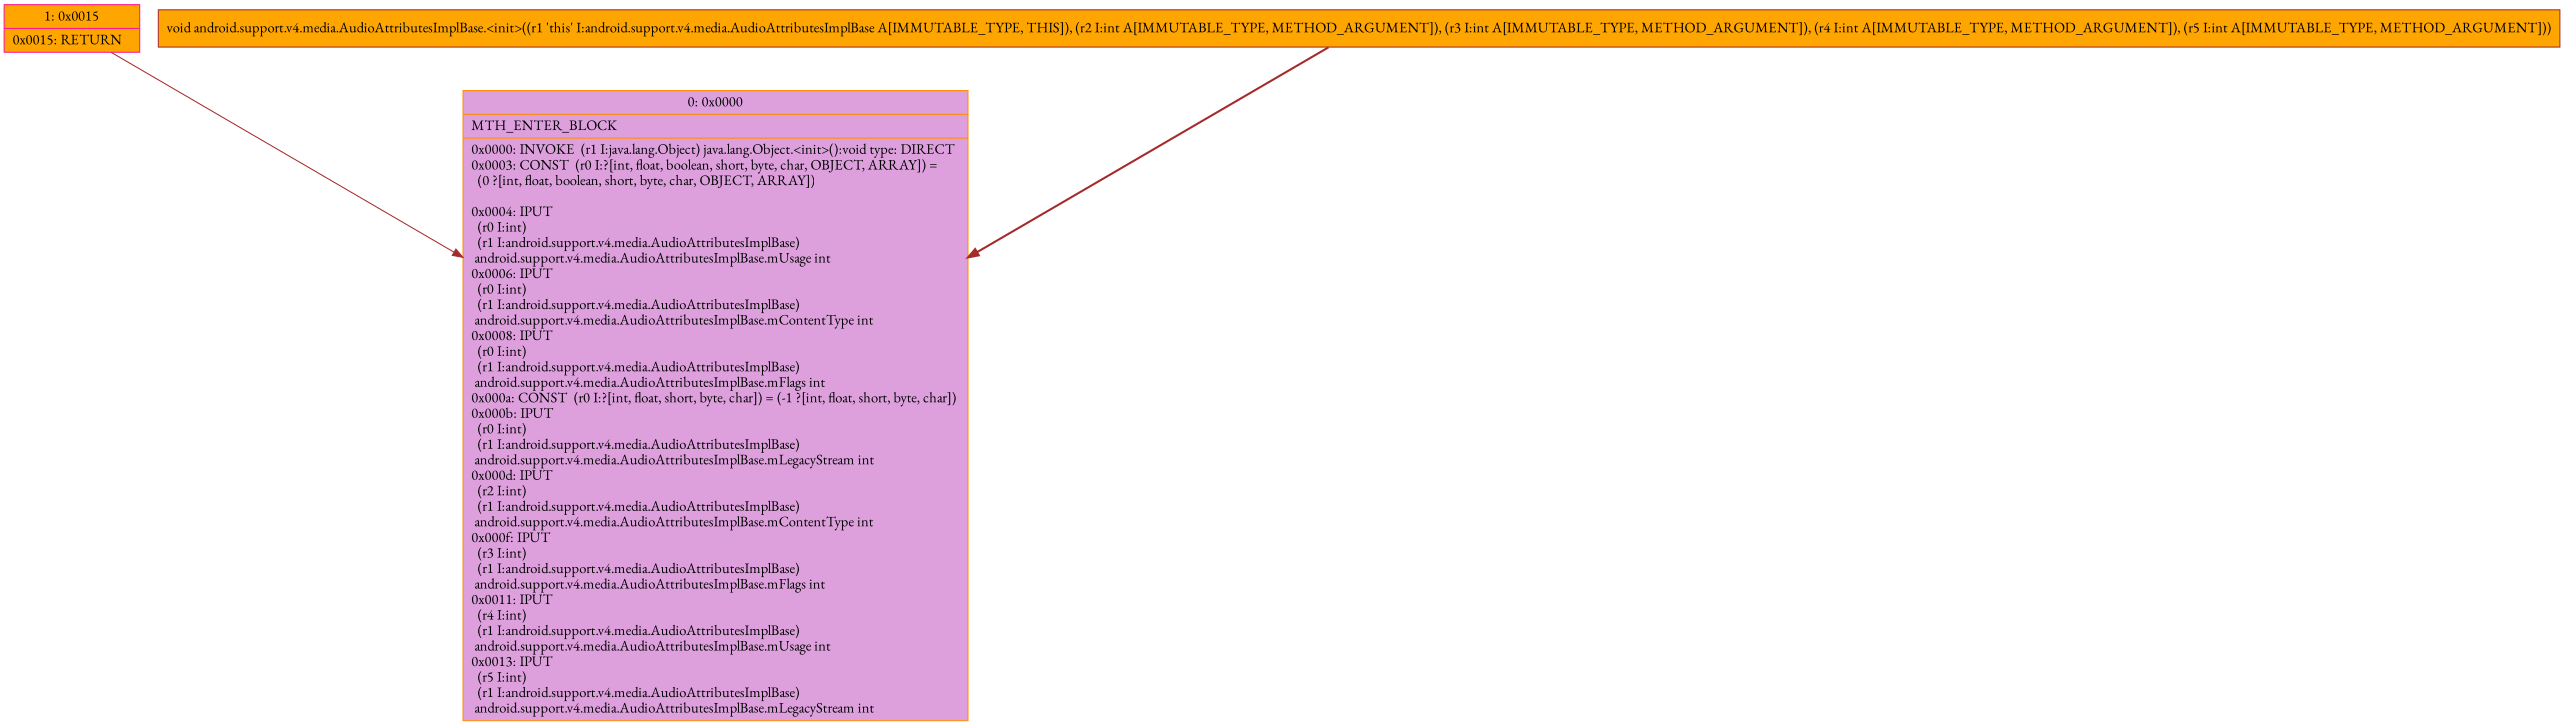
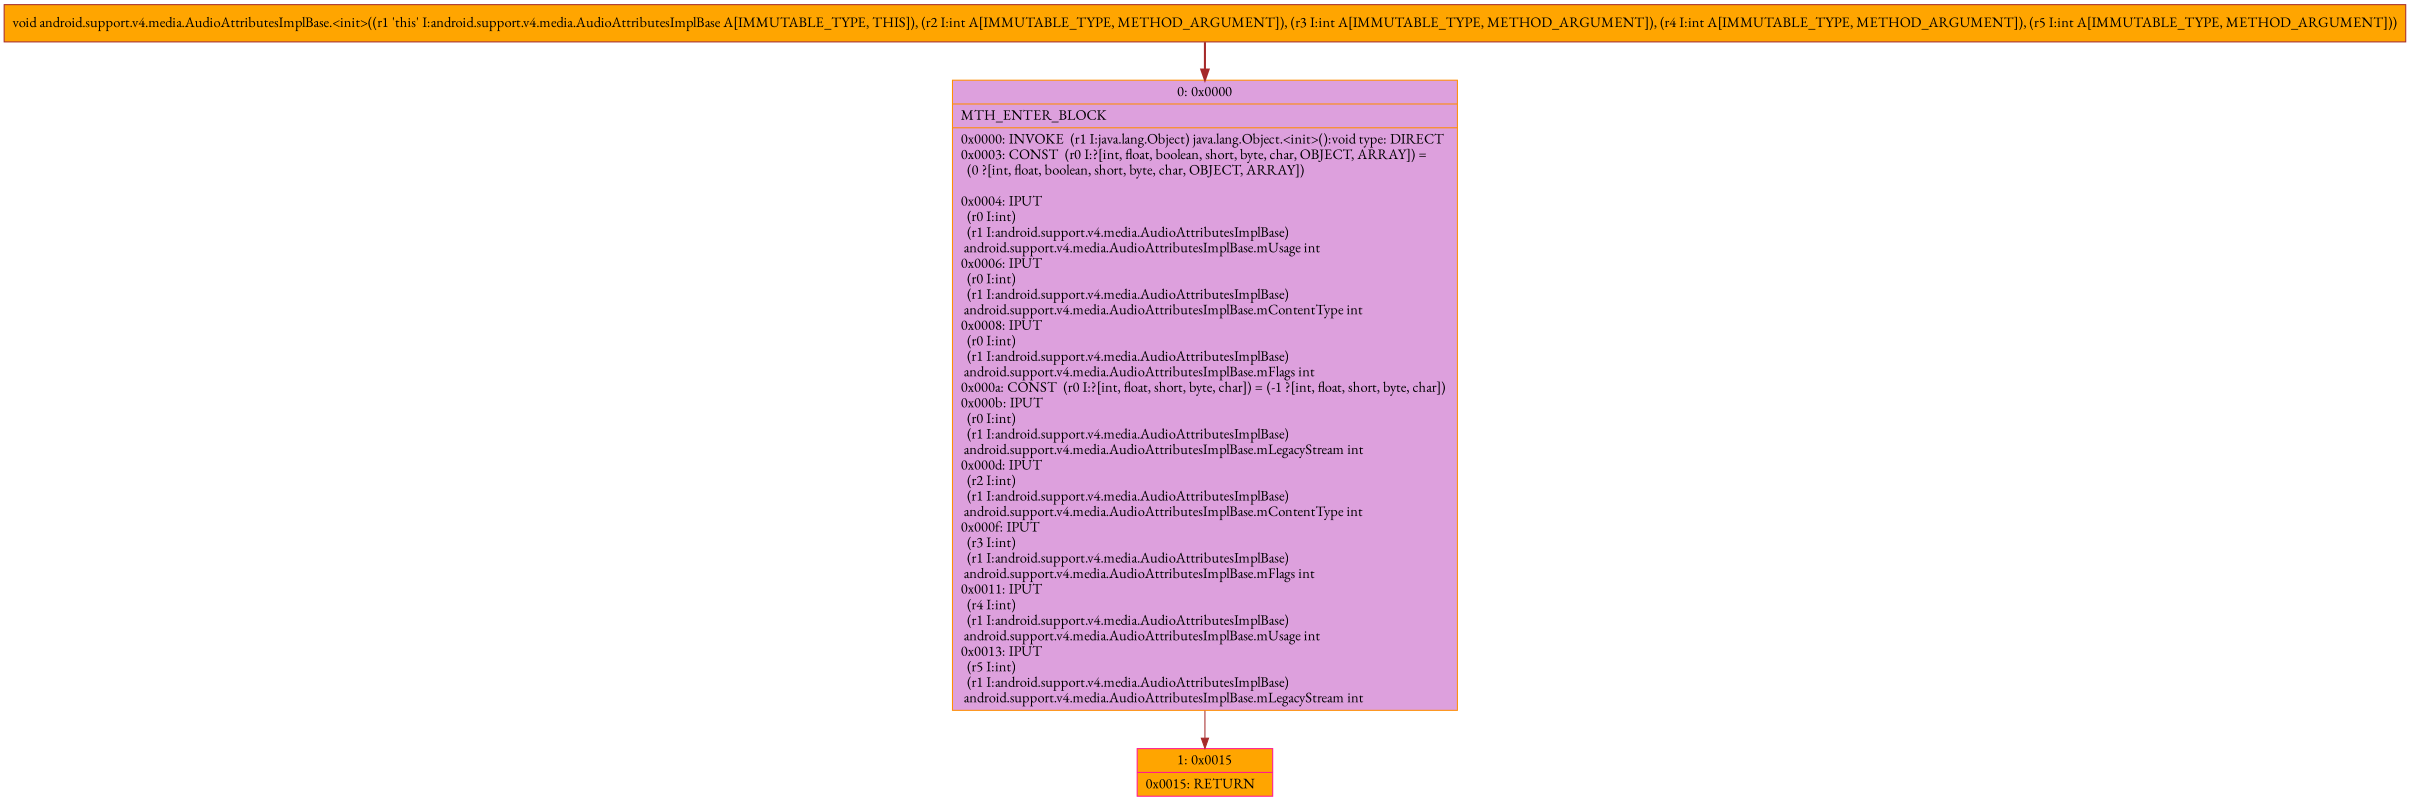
edge "1: 0x0015" -> "0: 0x0000": reversed
